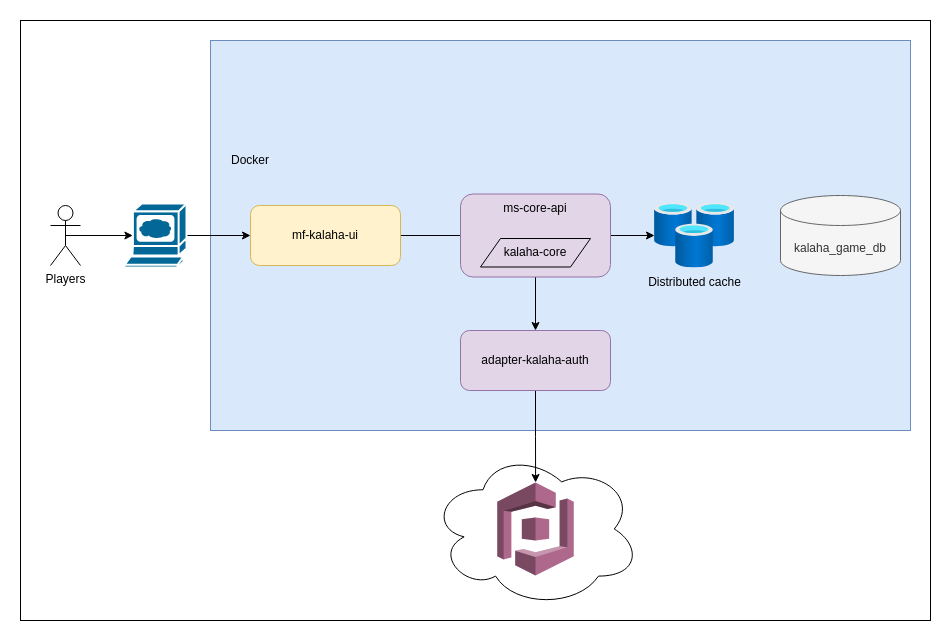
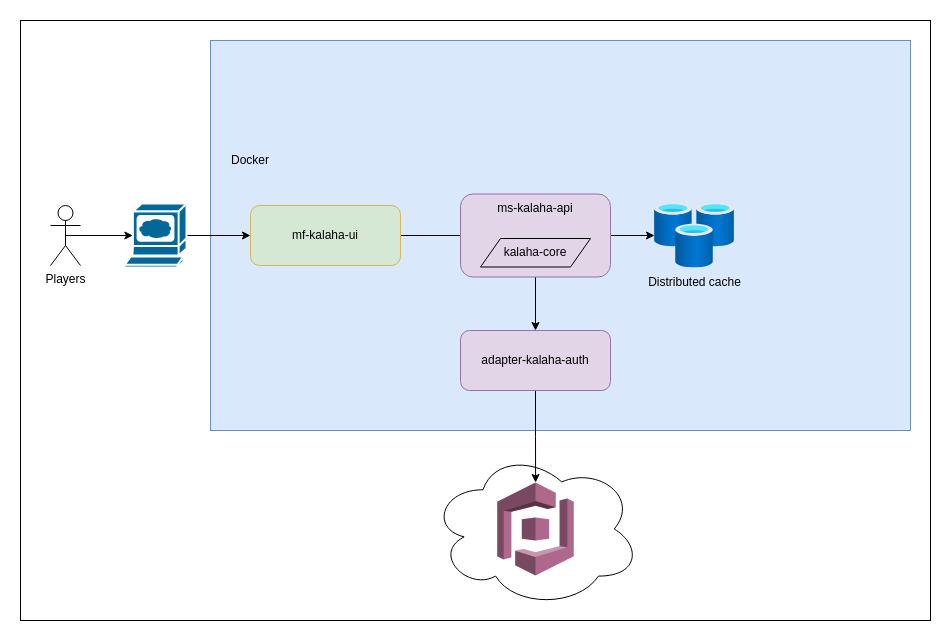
node "ms-core-api": label "ms-core-api" -> "ms-kalaha-api"
node "mf-kalaha-ui": fillcolor #fff2cc -> #d5e8d4
node "kalaha_game_db": removed
